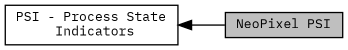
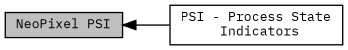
edge "NeoPixel PSI" -> "PSI - Process State Indicators": reversed
